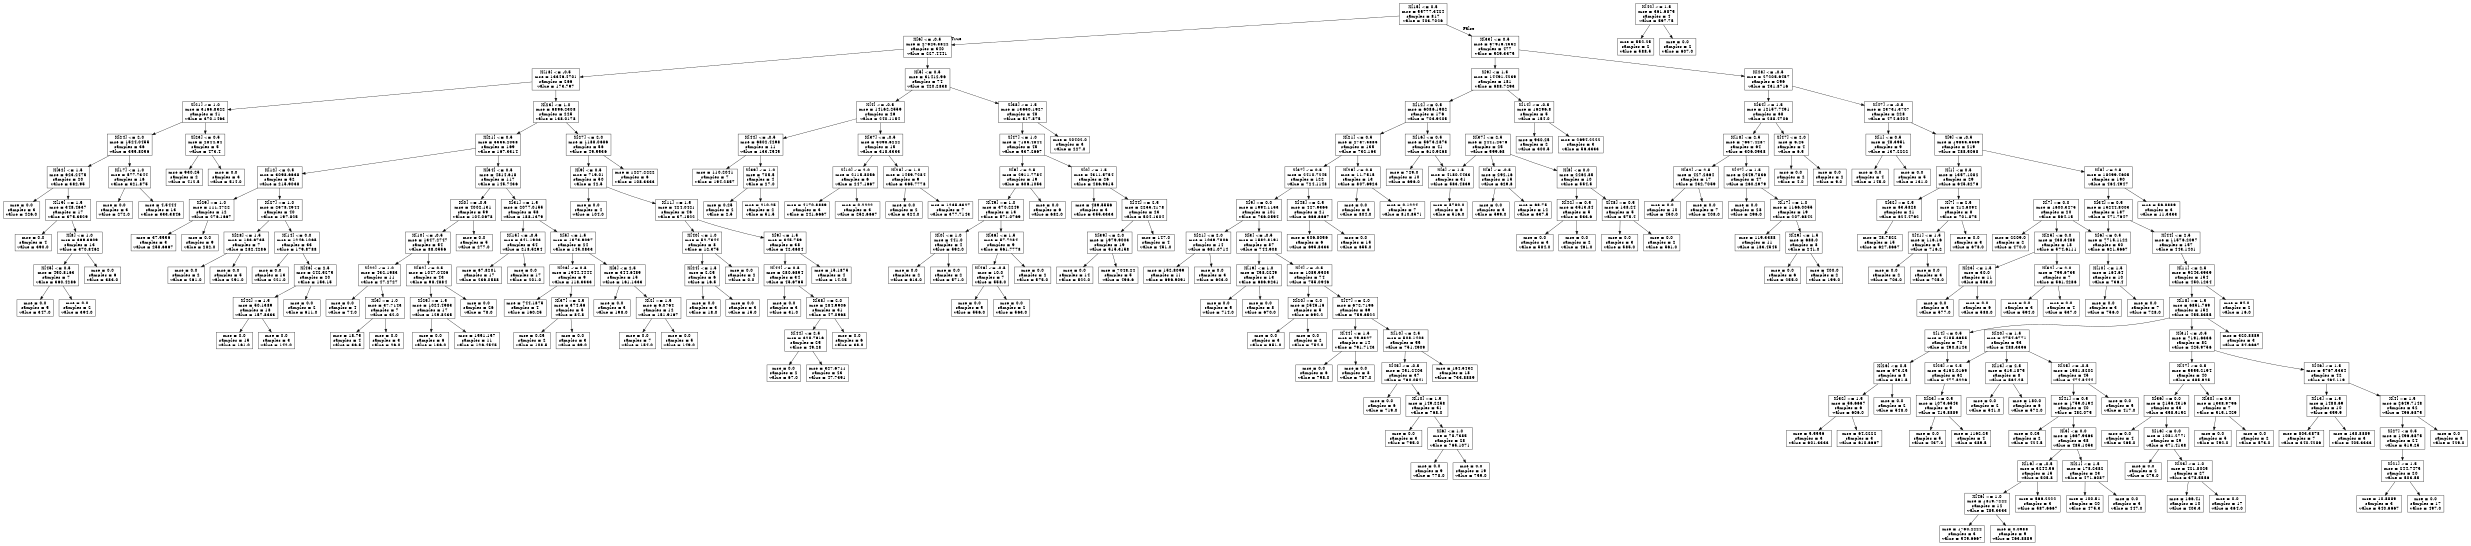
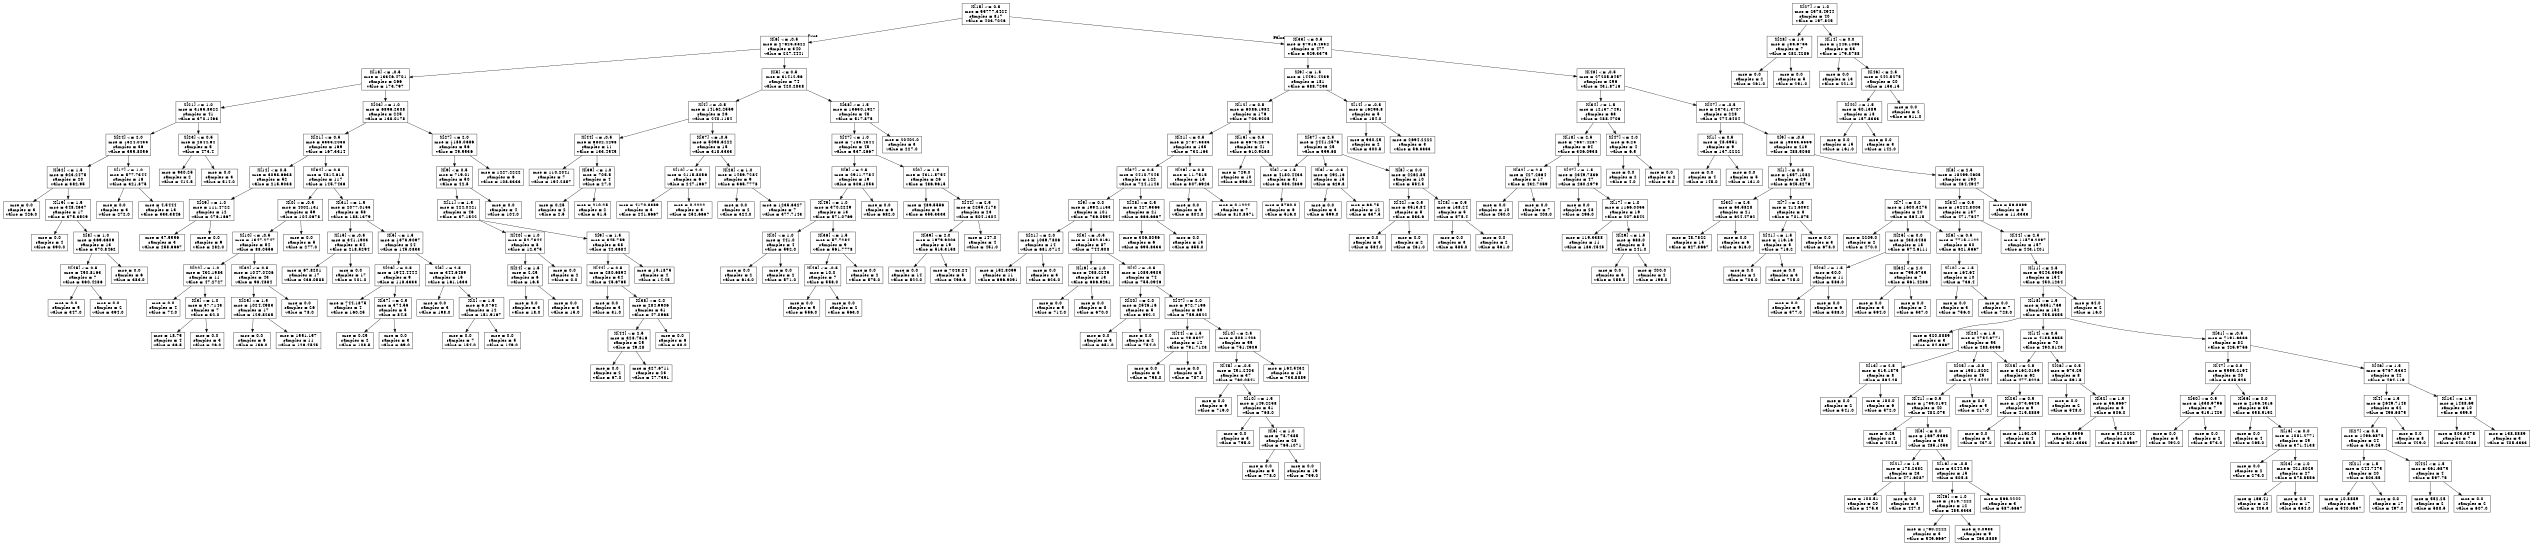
edge "X[12] <= 0.5 mse = 3098.6638 samples = 52 value = 215.9038" -> "X[27] <= 1.0 mse = 2578.4944 samples = 40 value = 197.825": removed
node "mse = 0.0 samples = 6 value = 616.0": added
edge "X[27] <= 0.5 mse = 1496.6875 samples = 24 value = 519.25" -> "X[42] <= 1.5 mse = 361.6875 samples = 4 value = 597.75": added
